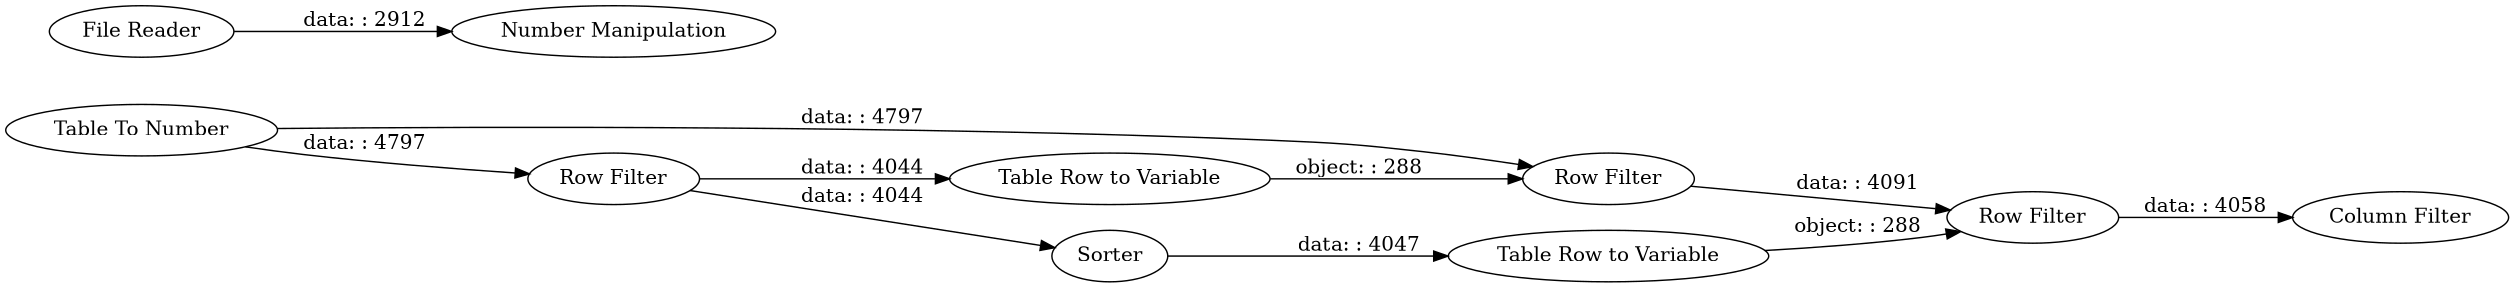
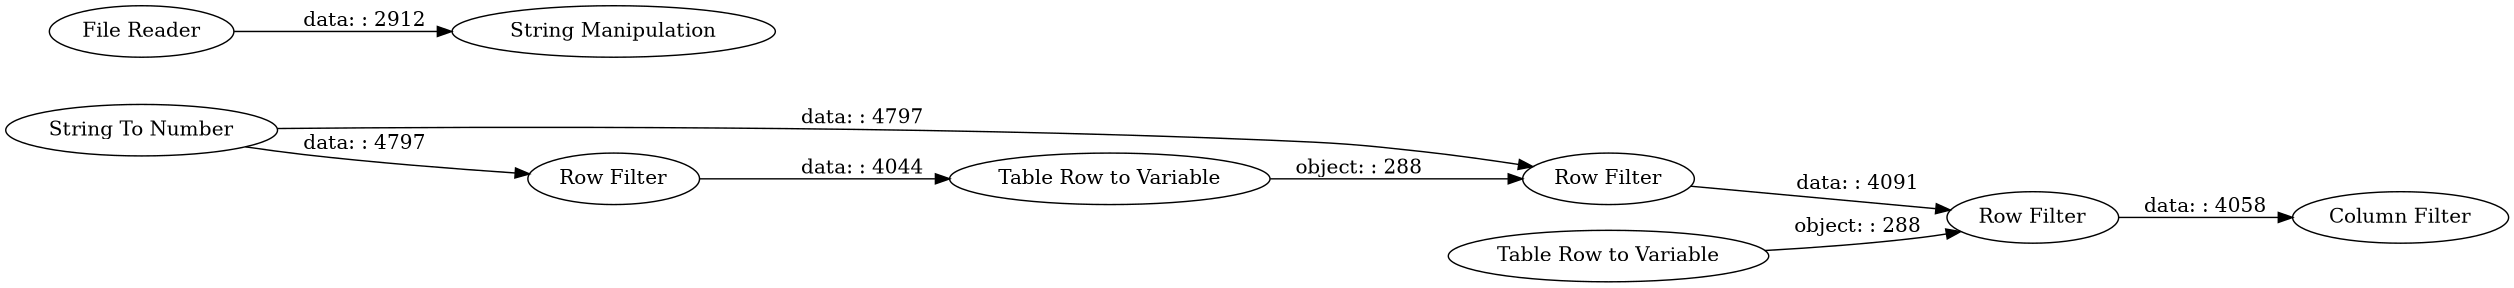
node "Number Manipulation": label "Number Manipulation" -> "String Manipulation"
node "Table To Number": label "Table To Number" -> "String To Number"
node "Sorter": removed
